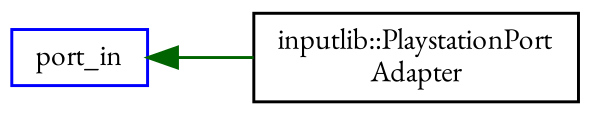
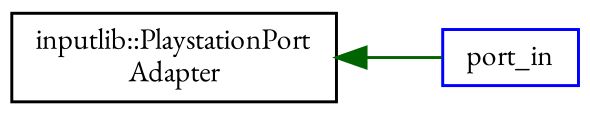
edge "inputlib::PlaystationPort Adapter" -> "port_in": reversed
